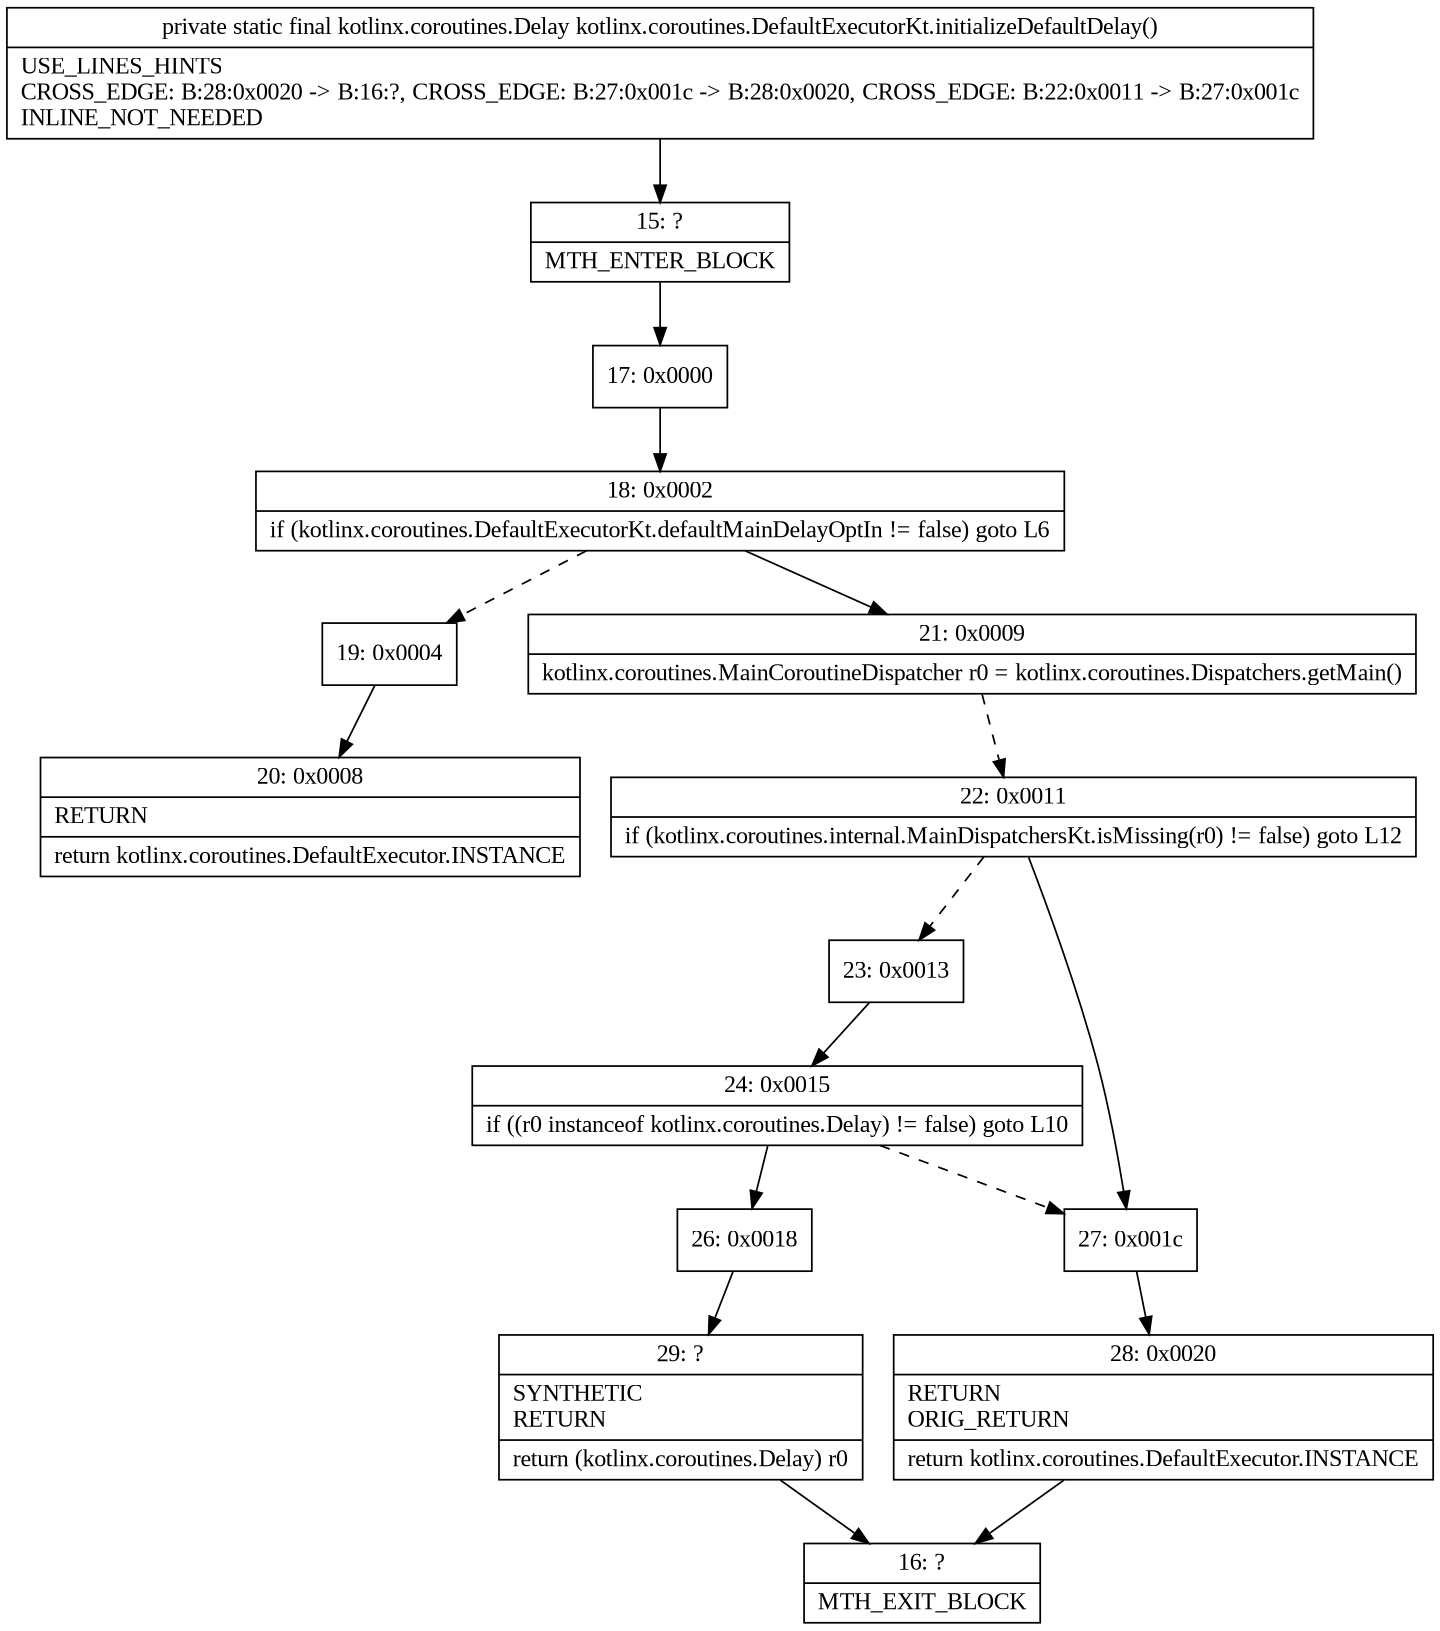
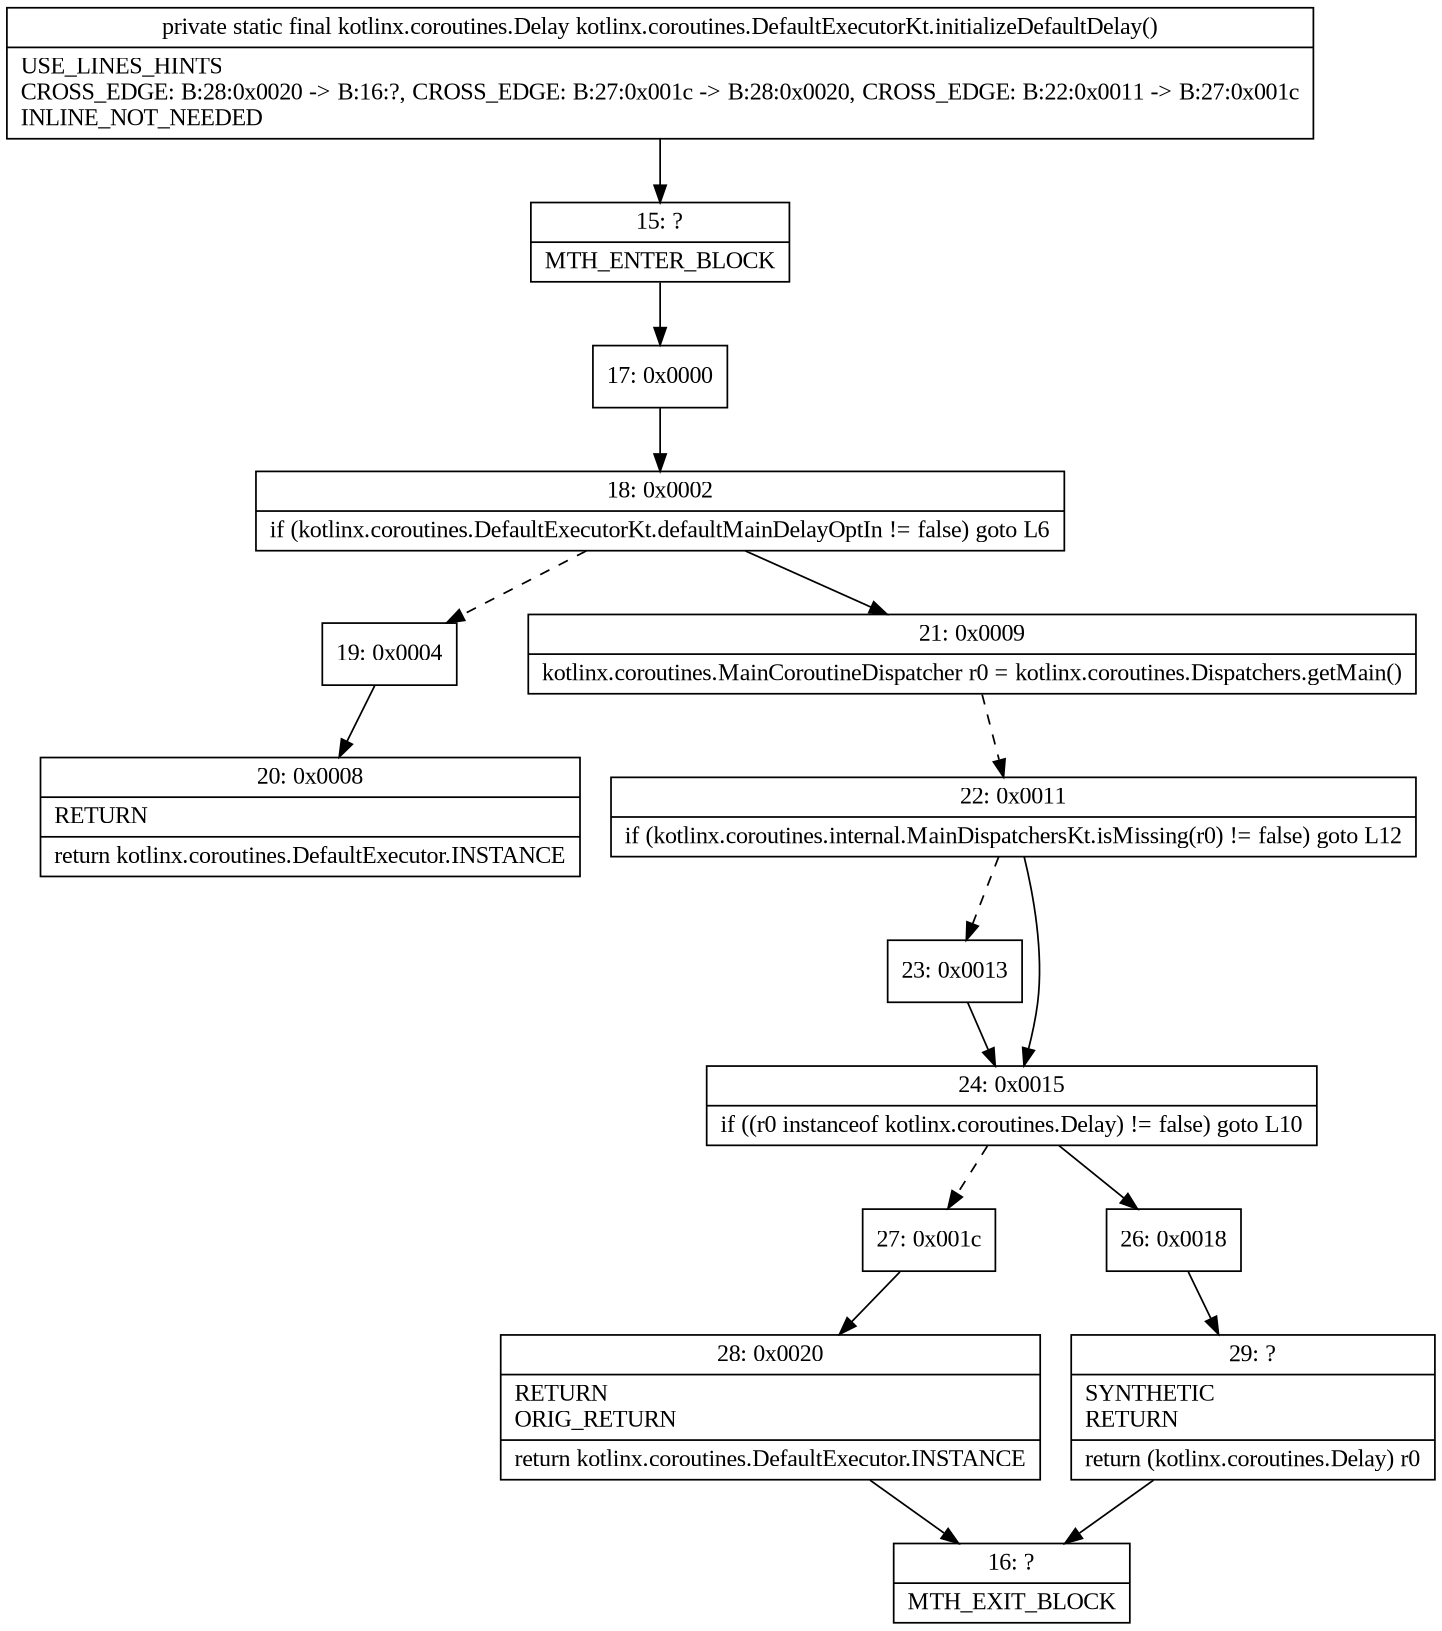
edge "22: 0x0011" -> "27: 0x001c": now "22: 0x0011" -> "24: 0x0015"
